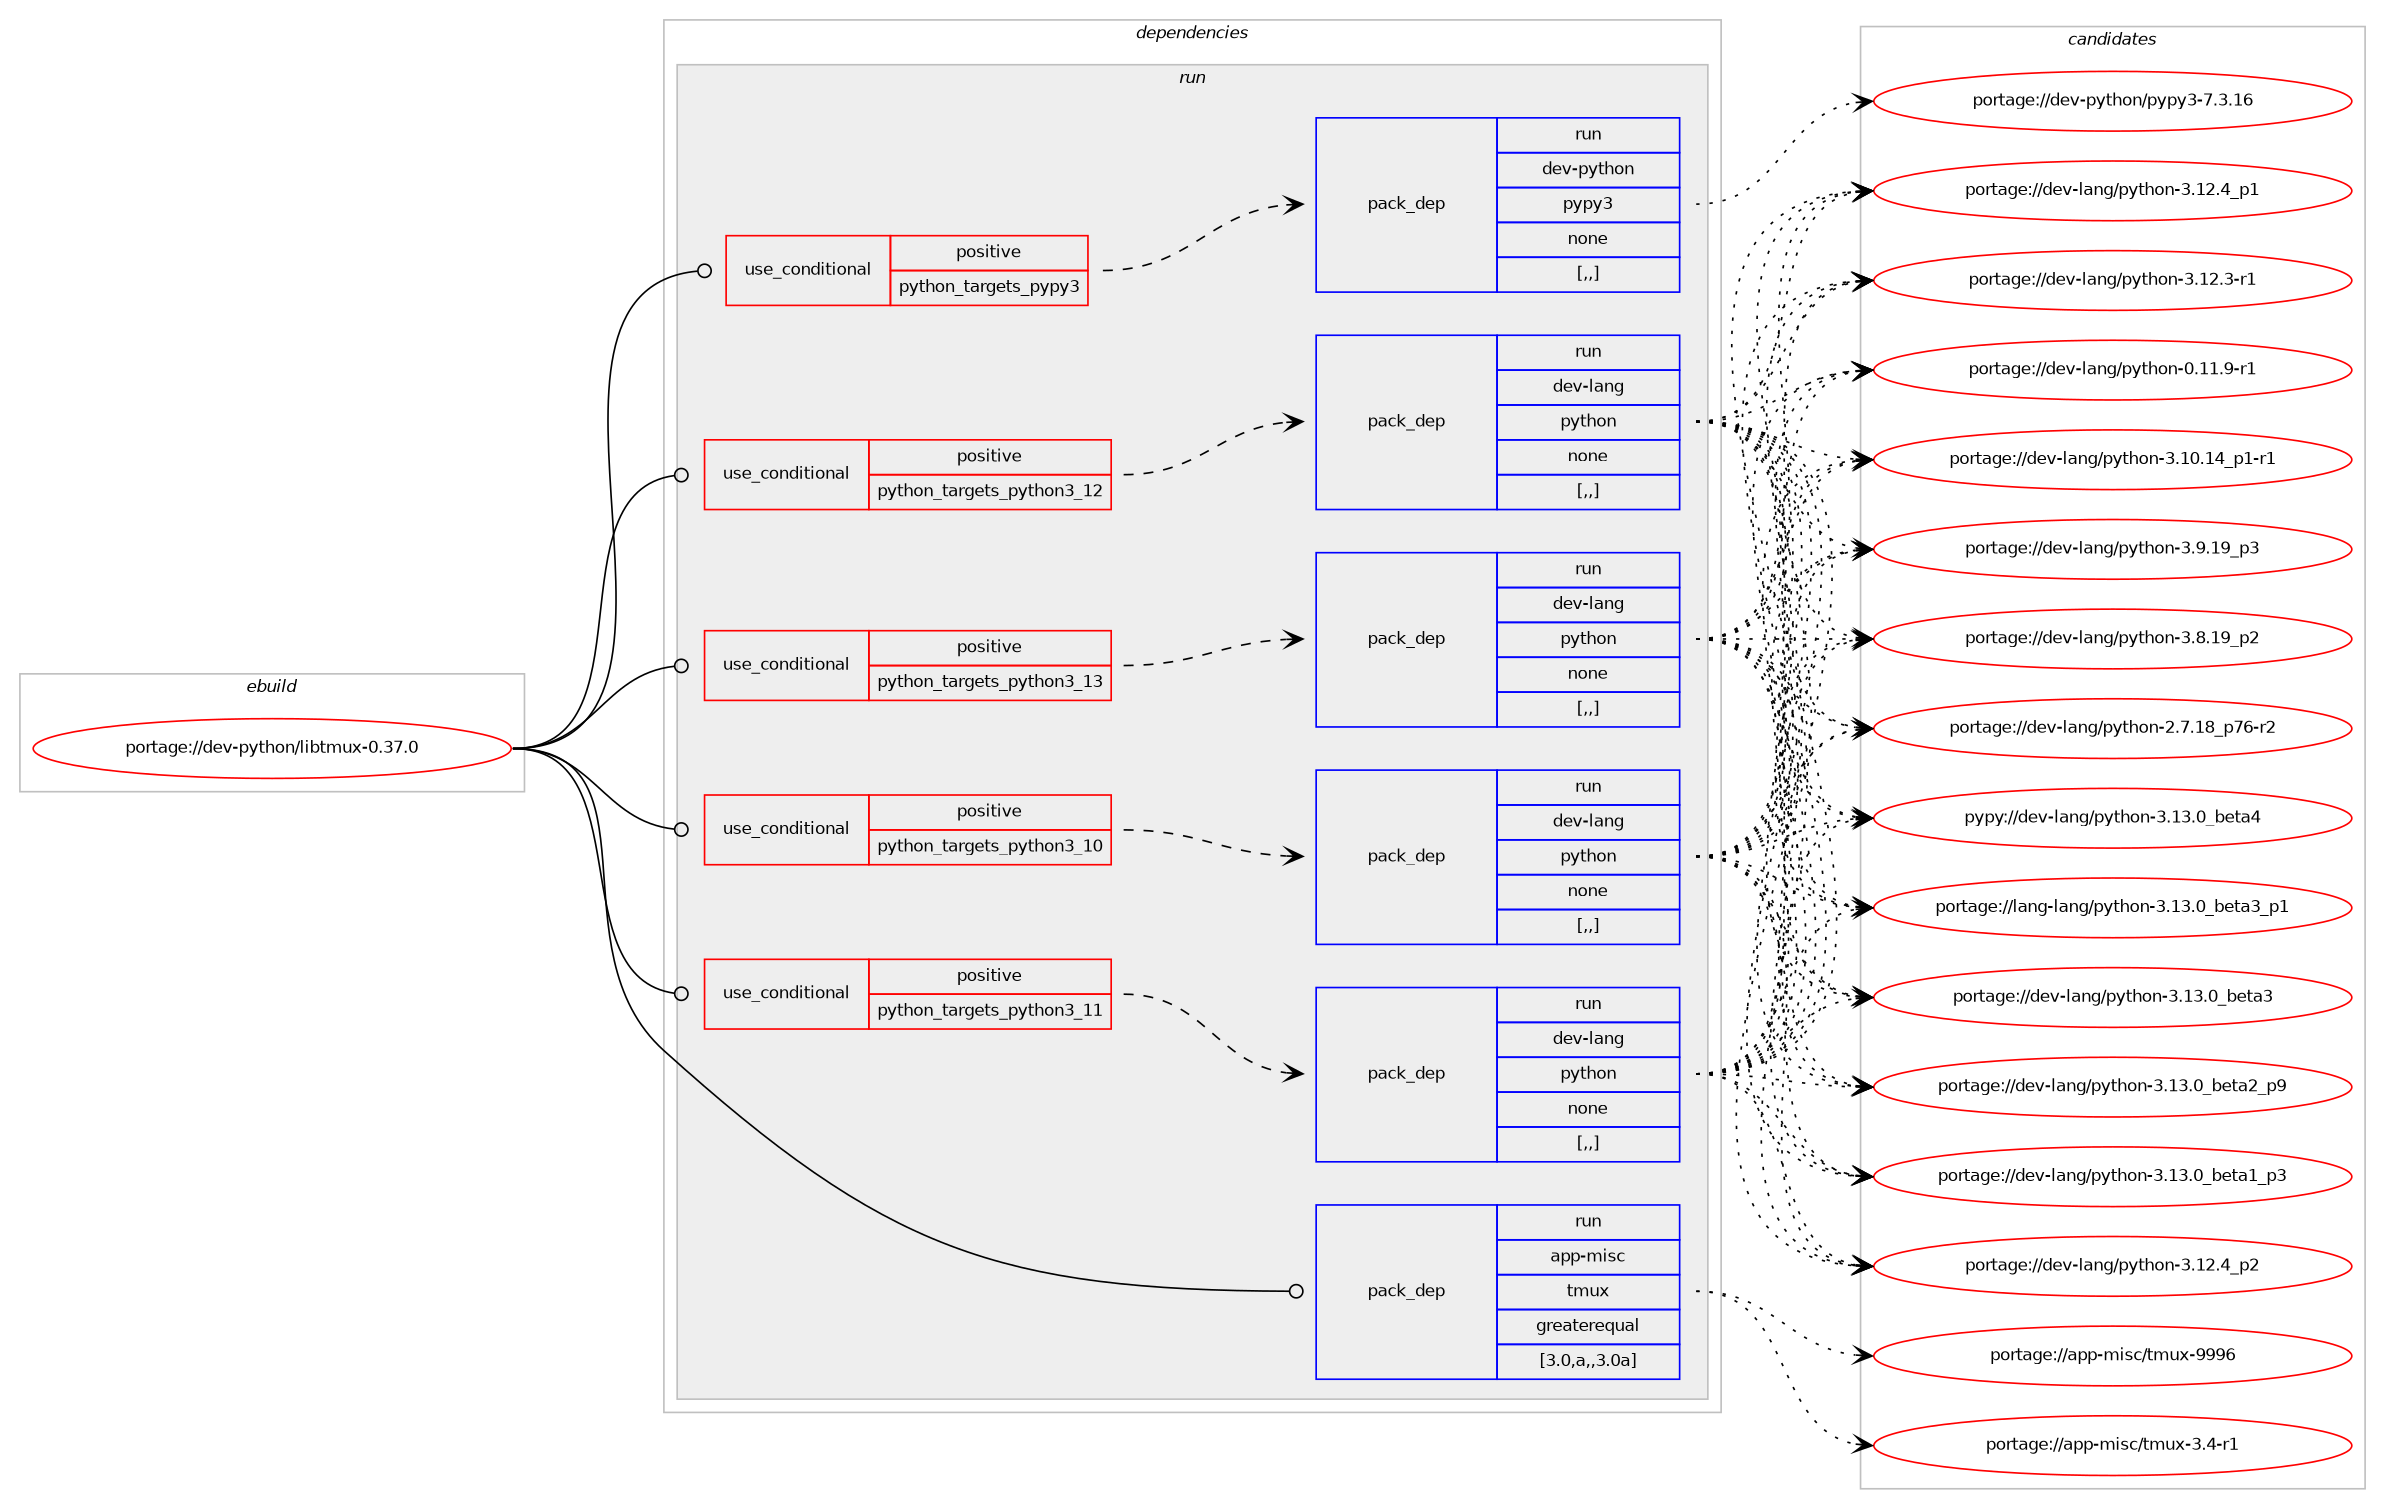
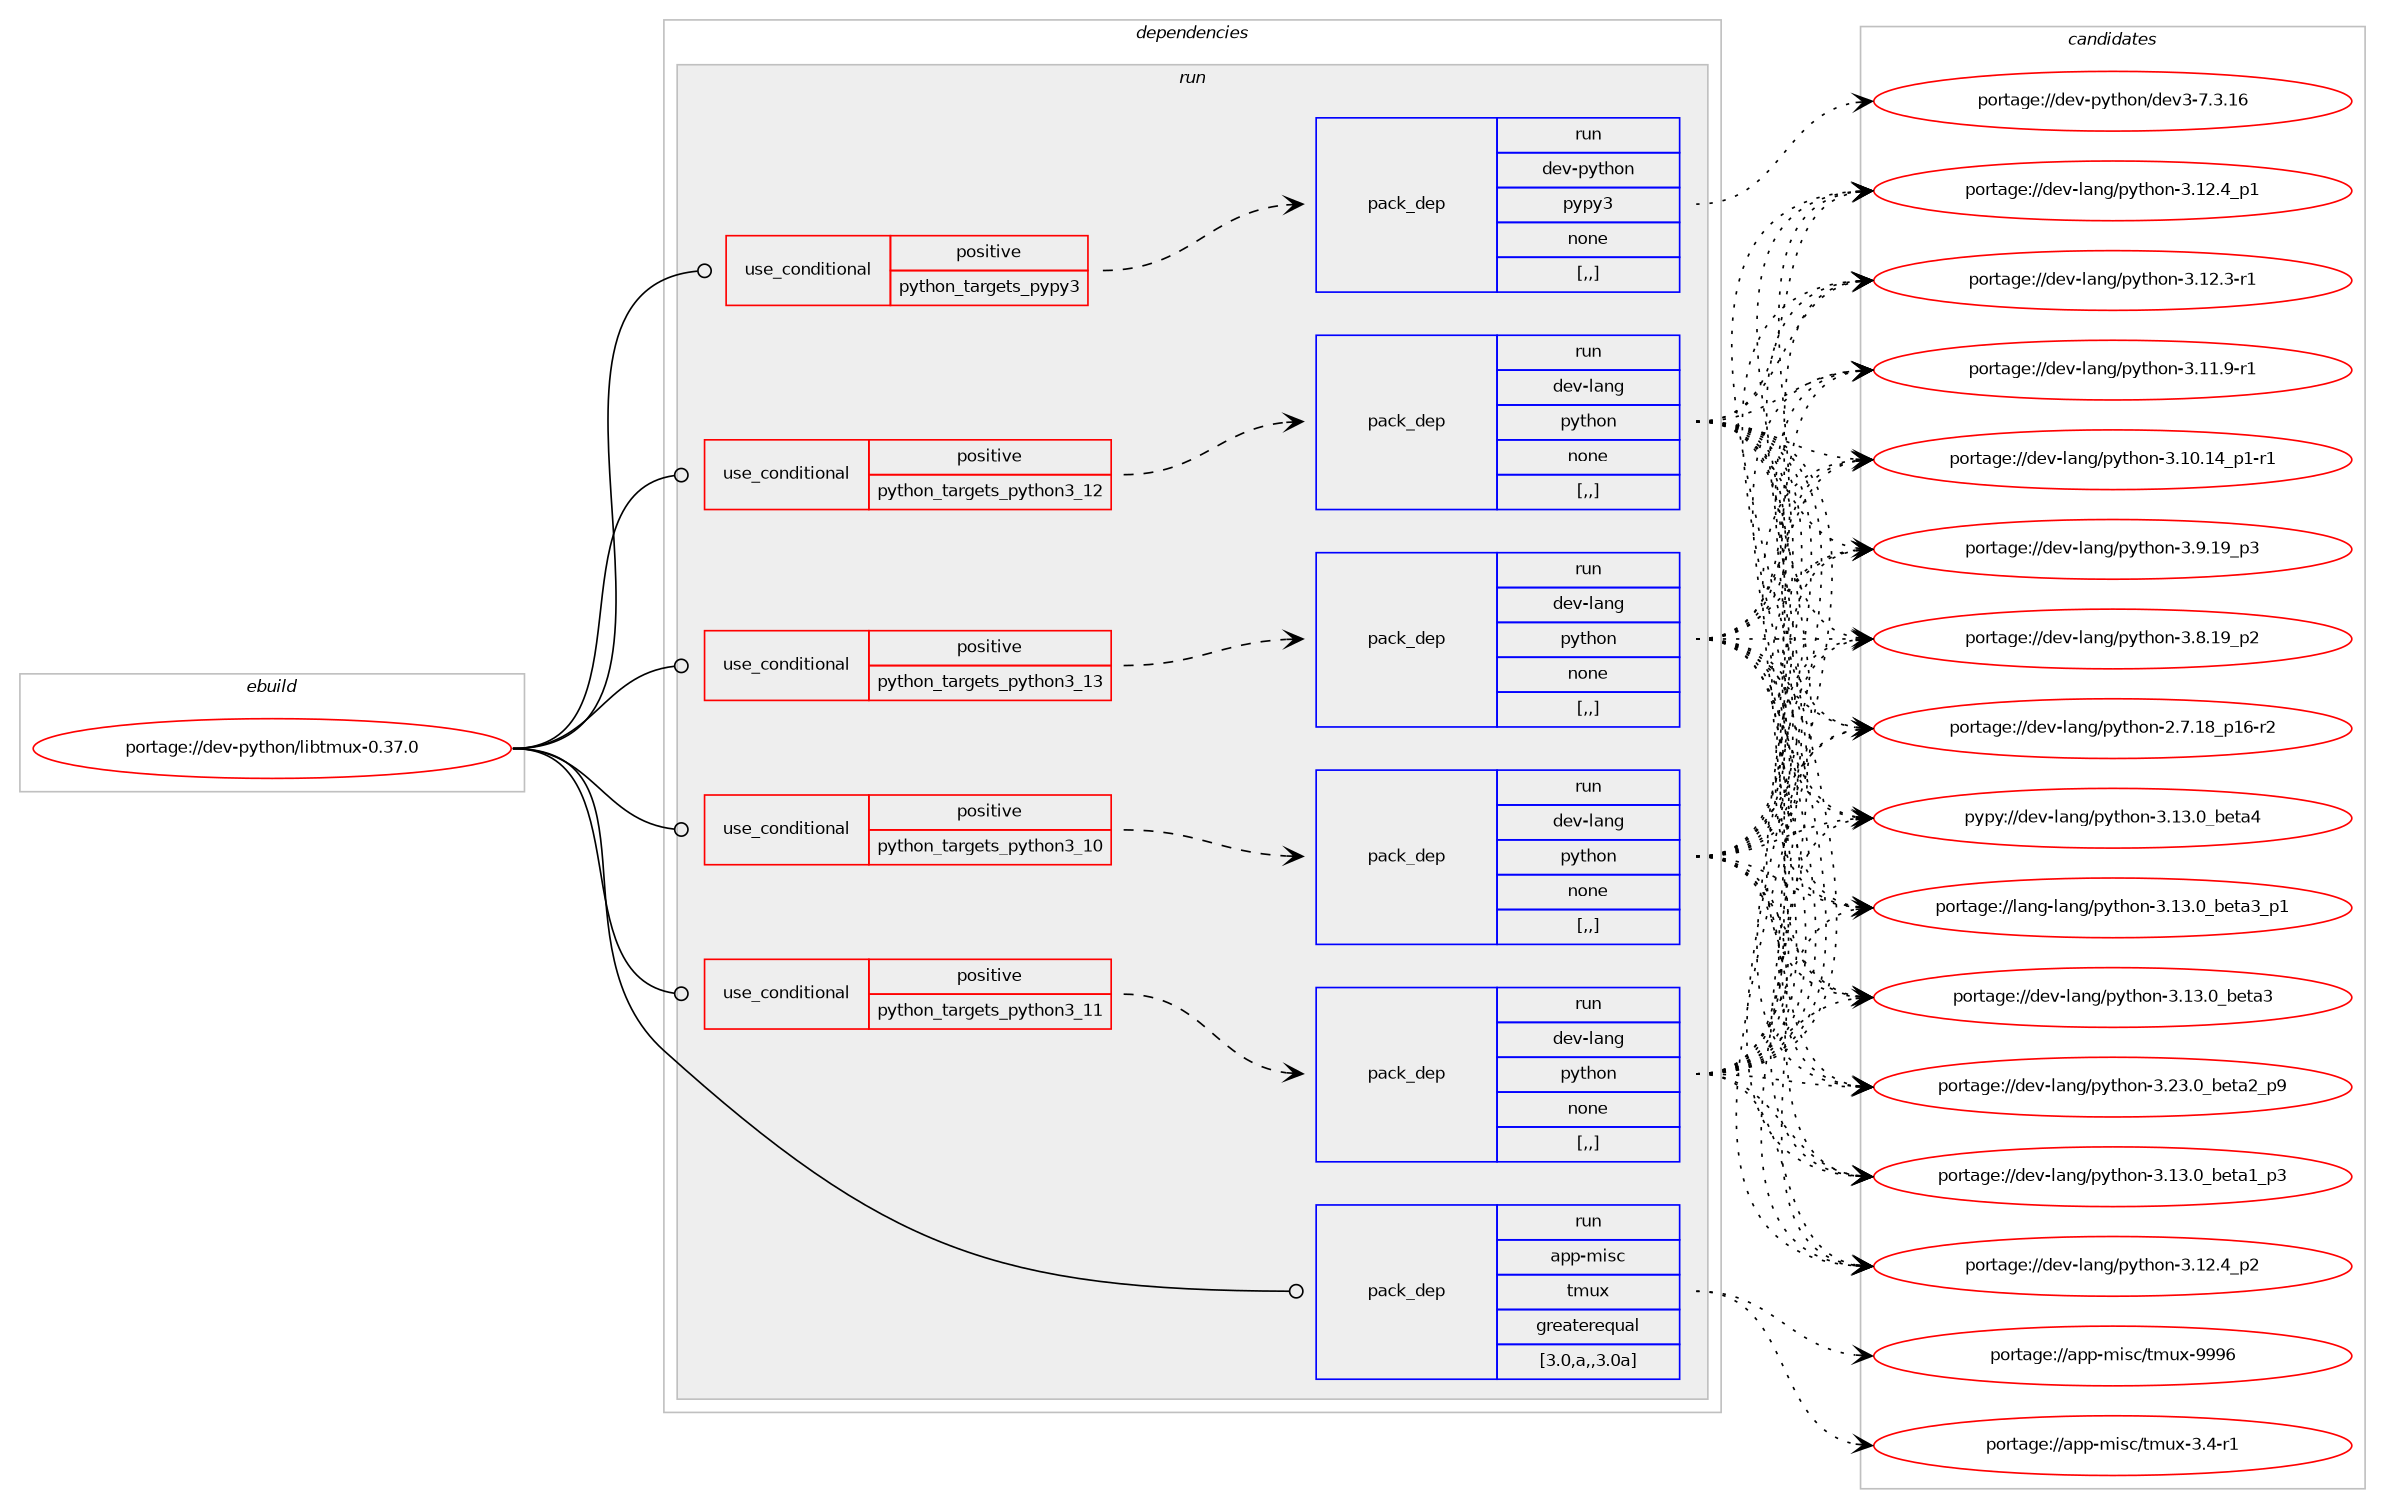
node "portage://dev-python/pypy3-7.3.16": label "portage://dev-python/pypy3-7.3.16" -> "portage://dev-python/dev3-7.3.16"
node "portage://dev-lang/python-0.11.9-r1": label "portage://dev-lang/python-0.11.9-r1" -> "portage://dev-lang/python-3.11.9-r1"
node "portage://dev-lang/python-2.7.18_p76-r2": label "portage://dev-lang/python-2.7.18_p76-r2" -> "portage://dev-lang/python-2.7.18_p16-r2"
node "portage://dev-lang/python-3.13.0_beta2_p9": label "portage://dev-lang/python-3.13.0_beta2_p9" -> "portage://dev-lang/python-3.23.0_beta2_p9"
